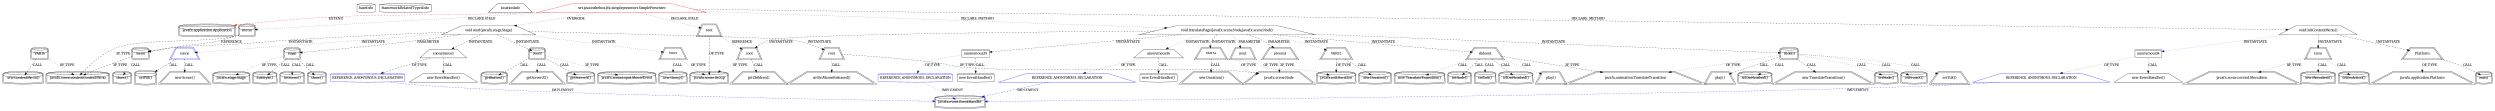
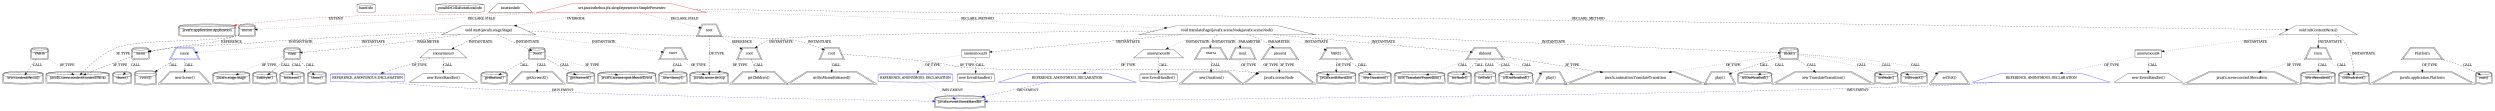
node "frameworkRelatedTypesInfo": removed
node "possibleCollaborationsInfo": added
edge "void initContextMenu()" -> "Platform": now "void initContextMenu()" -> "setOnAction()"
edge "void initContextMenu()" -> "anonymous14": color blue -> black
node "setFill()": label "setFill()" -> "event()"
